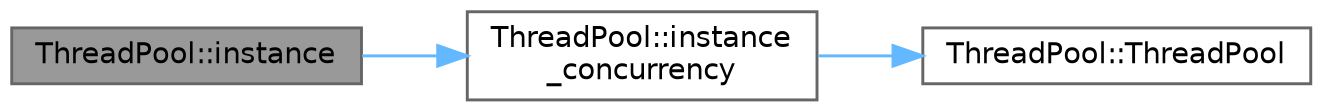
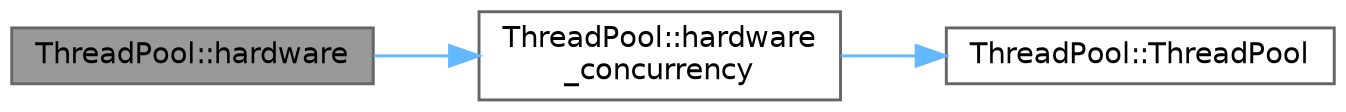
node "ThreadPool::instance": label "ThreadPool::instance" -> "ThreadPool::hardware"
node "ThreadPool::instance _concurrency": label "ThreadPool::instance _concurrency" -> "ThreadPool::hardware _concurrency"
